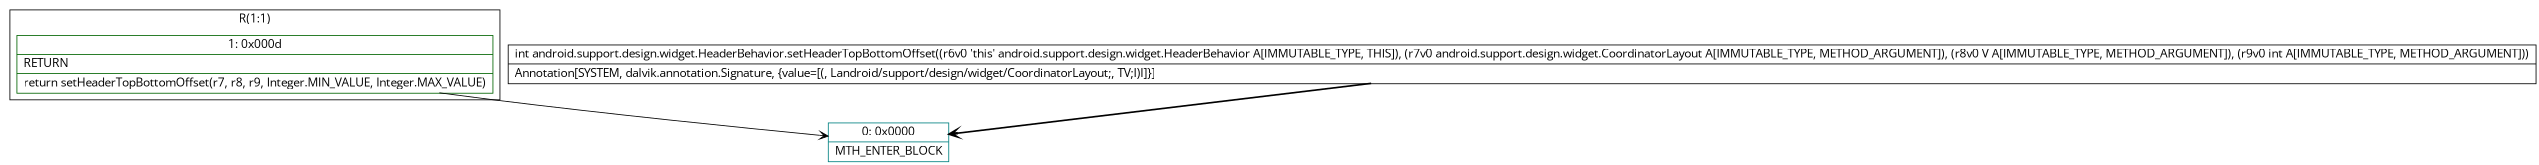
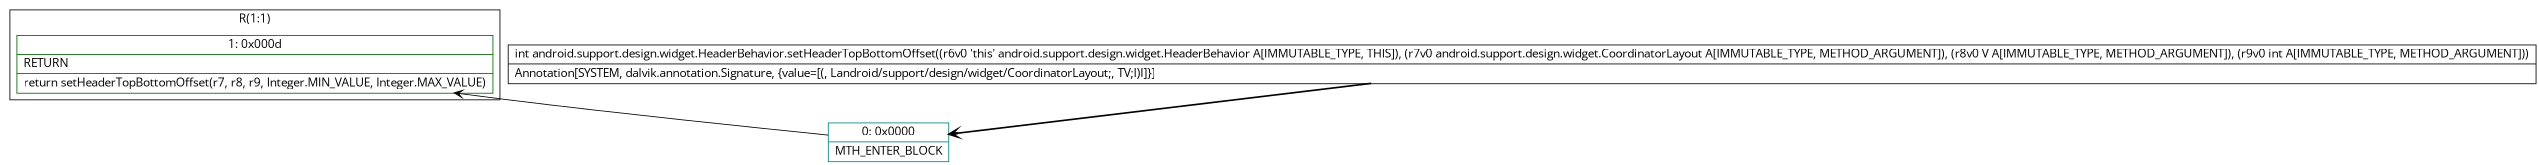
edge "1: 0x000d" -> "0: 0x0000": reversed
